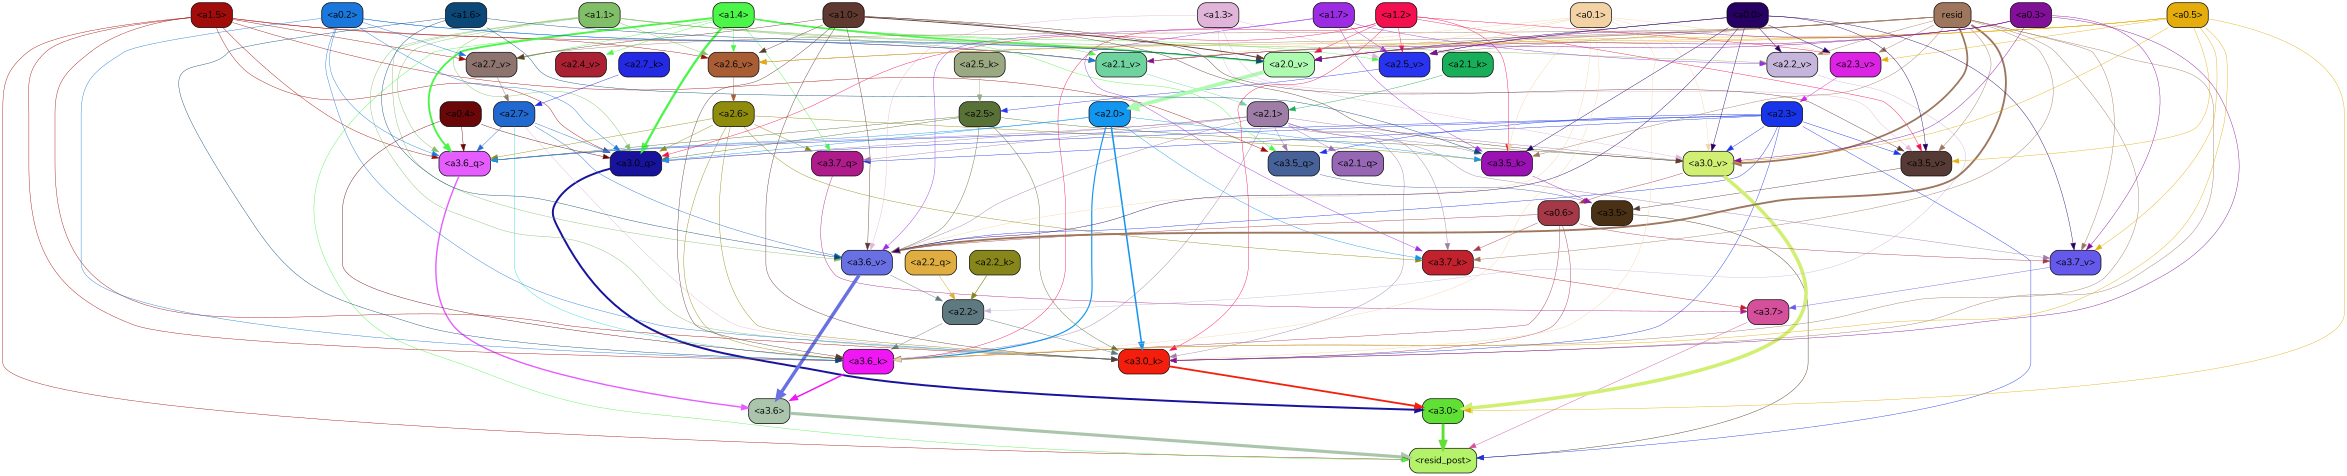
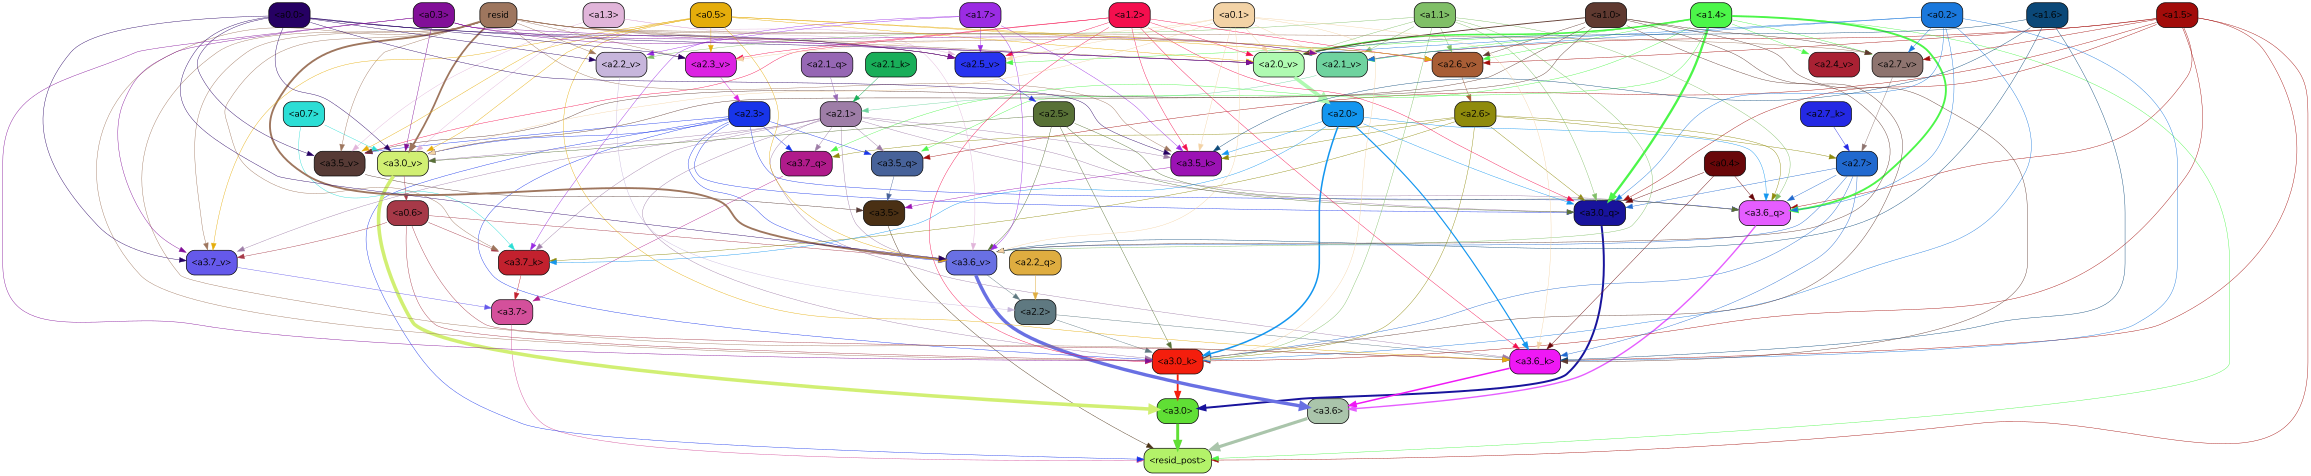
edge "<a1.2>" -> "<a2.6_v>": added
node "<a2.5_k>": removed
node "<a0.7>": added
edge "<a2.1>" -> "<a2.1_q>": reversed
node "<a2.2_k>": removed
edge "<a2.6>" -> "<a3.6_k>": now "<a2.6>" -> "<a2.7>"
edge "<a2.7>" -> "<a3.6_k>": color #2cded5 -> #2169cf
edge "<a2.7>" -> "<a3.0_k>": color #e1b5da -> #2169cf
edge "<a0.5>" -> "<a3.0>": now "<a0.5>" -> "<a3.6_v>"
